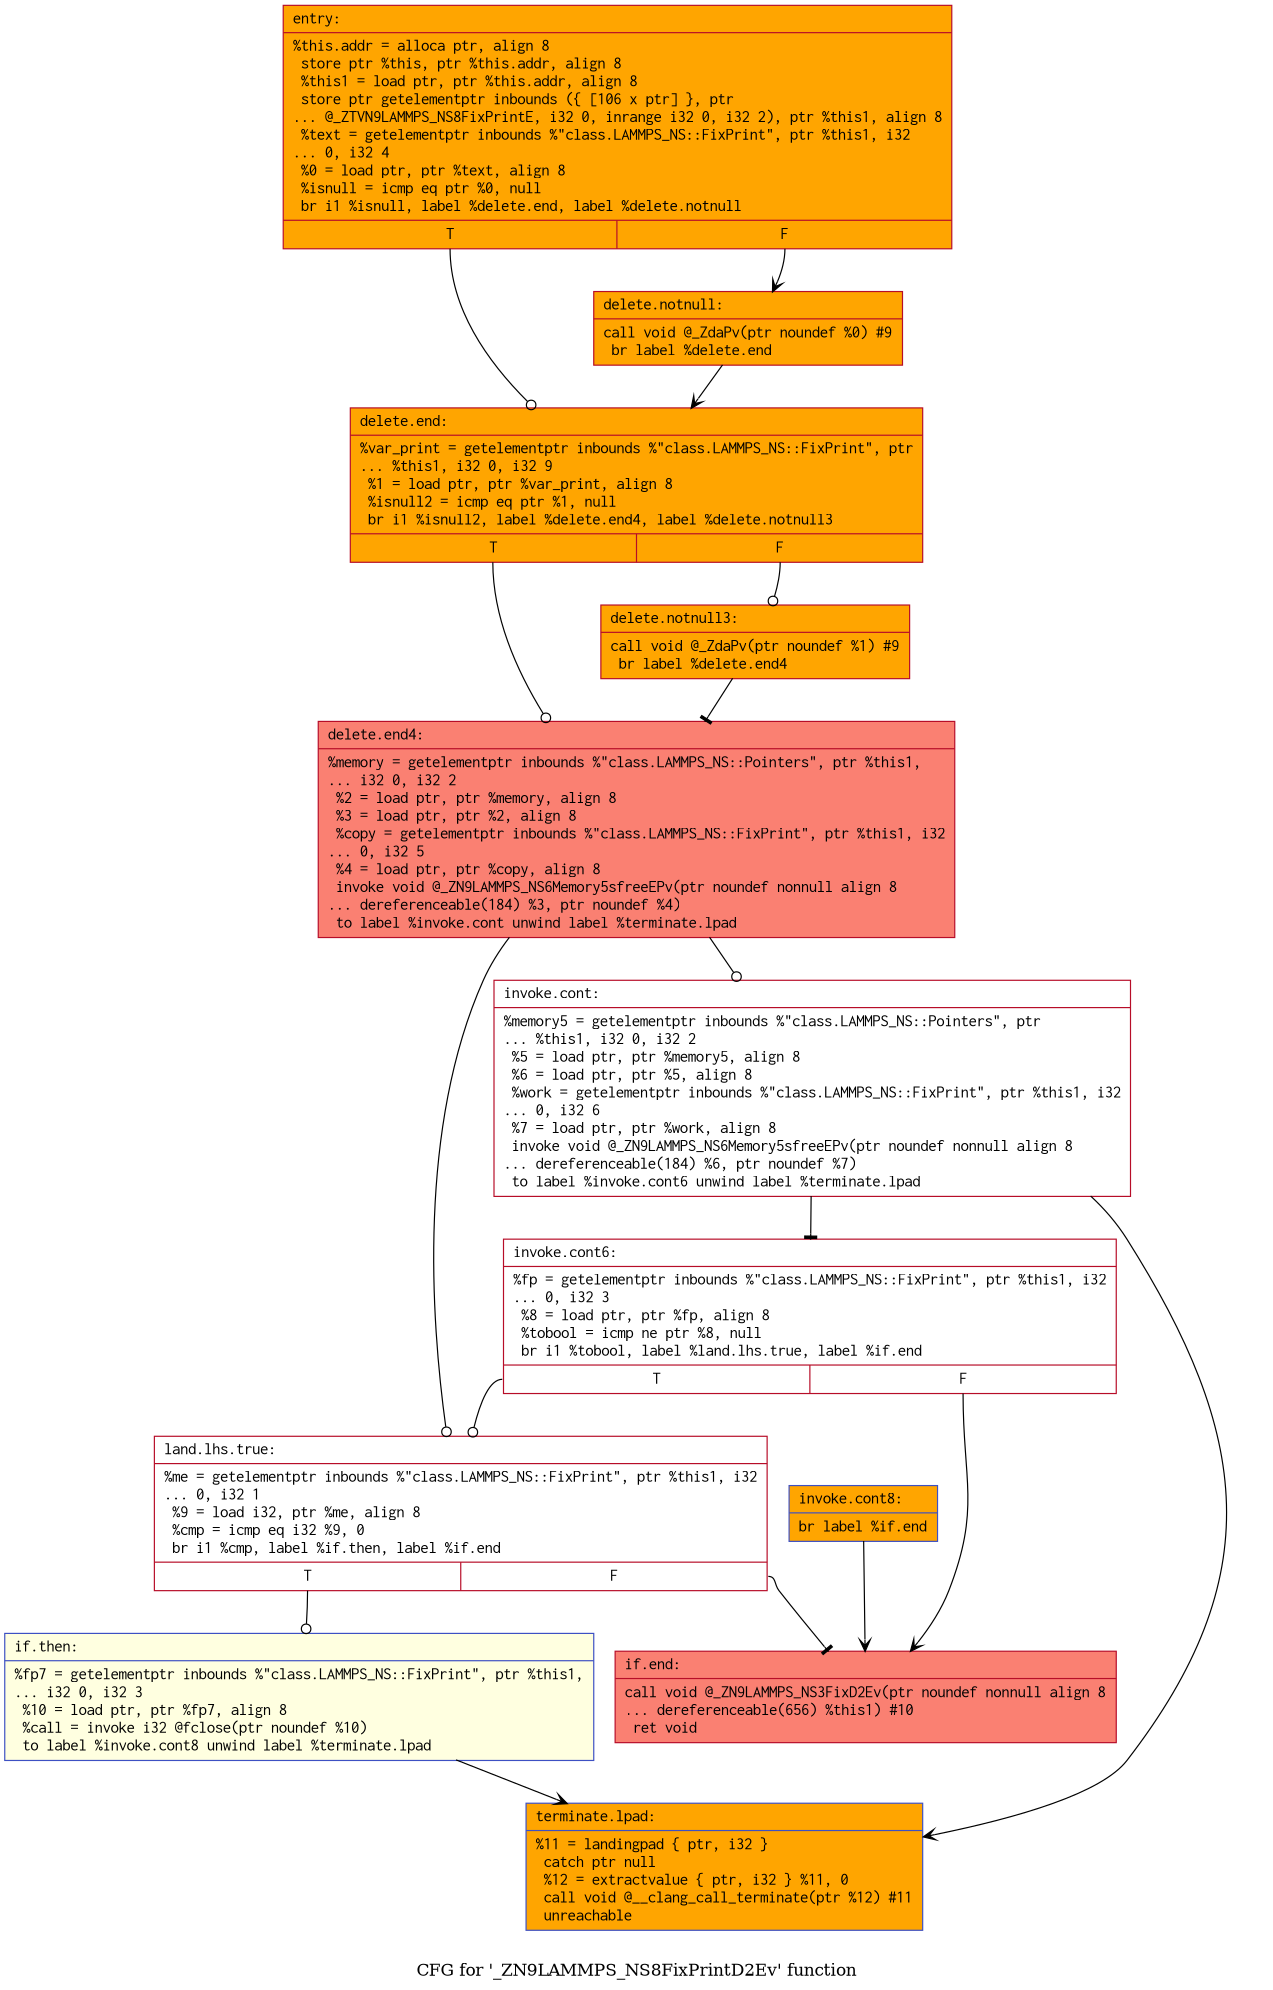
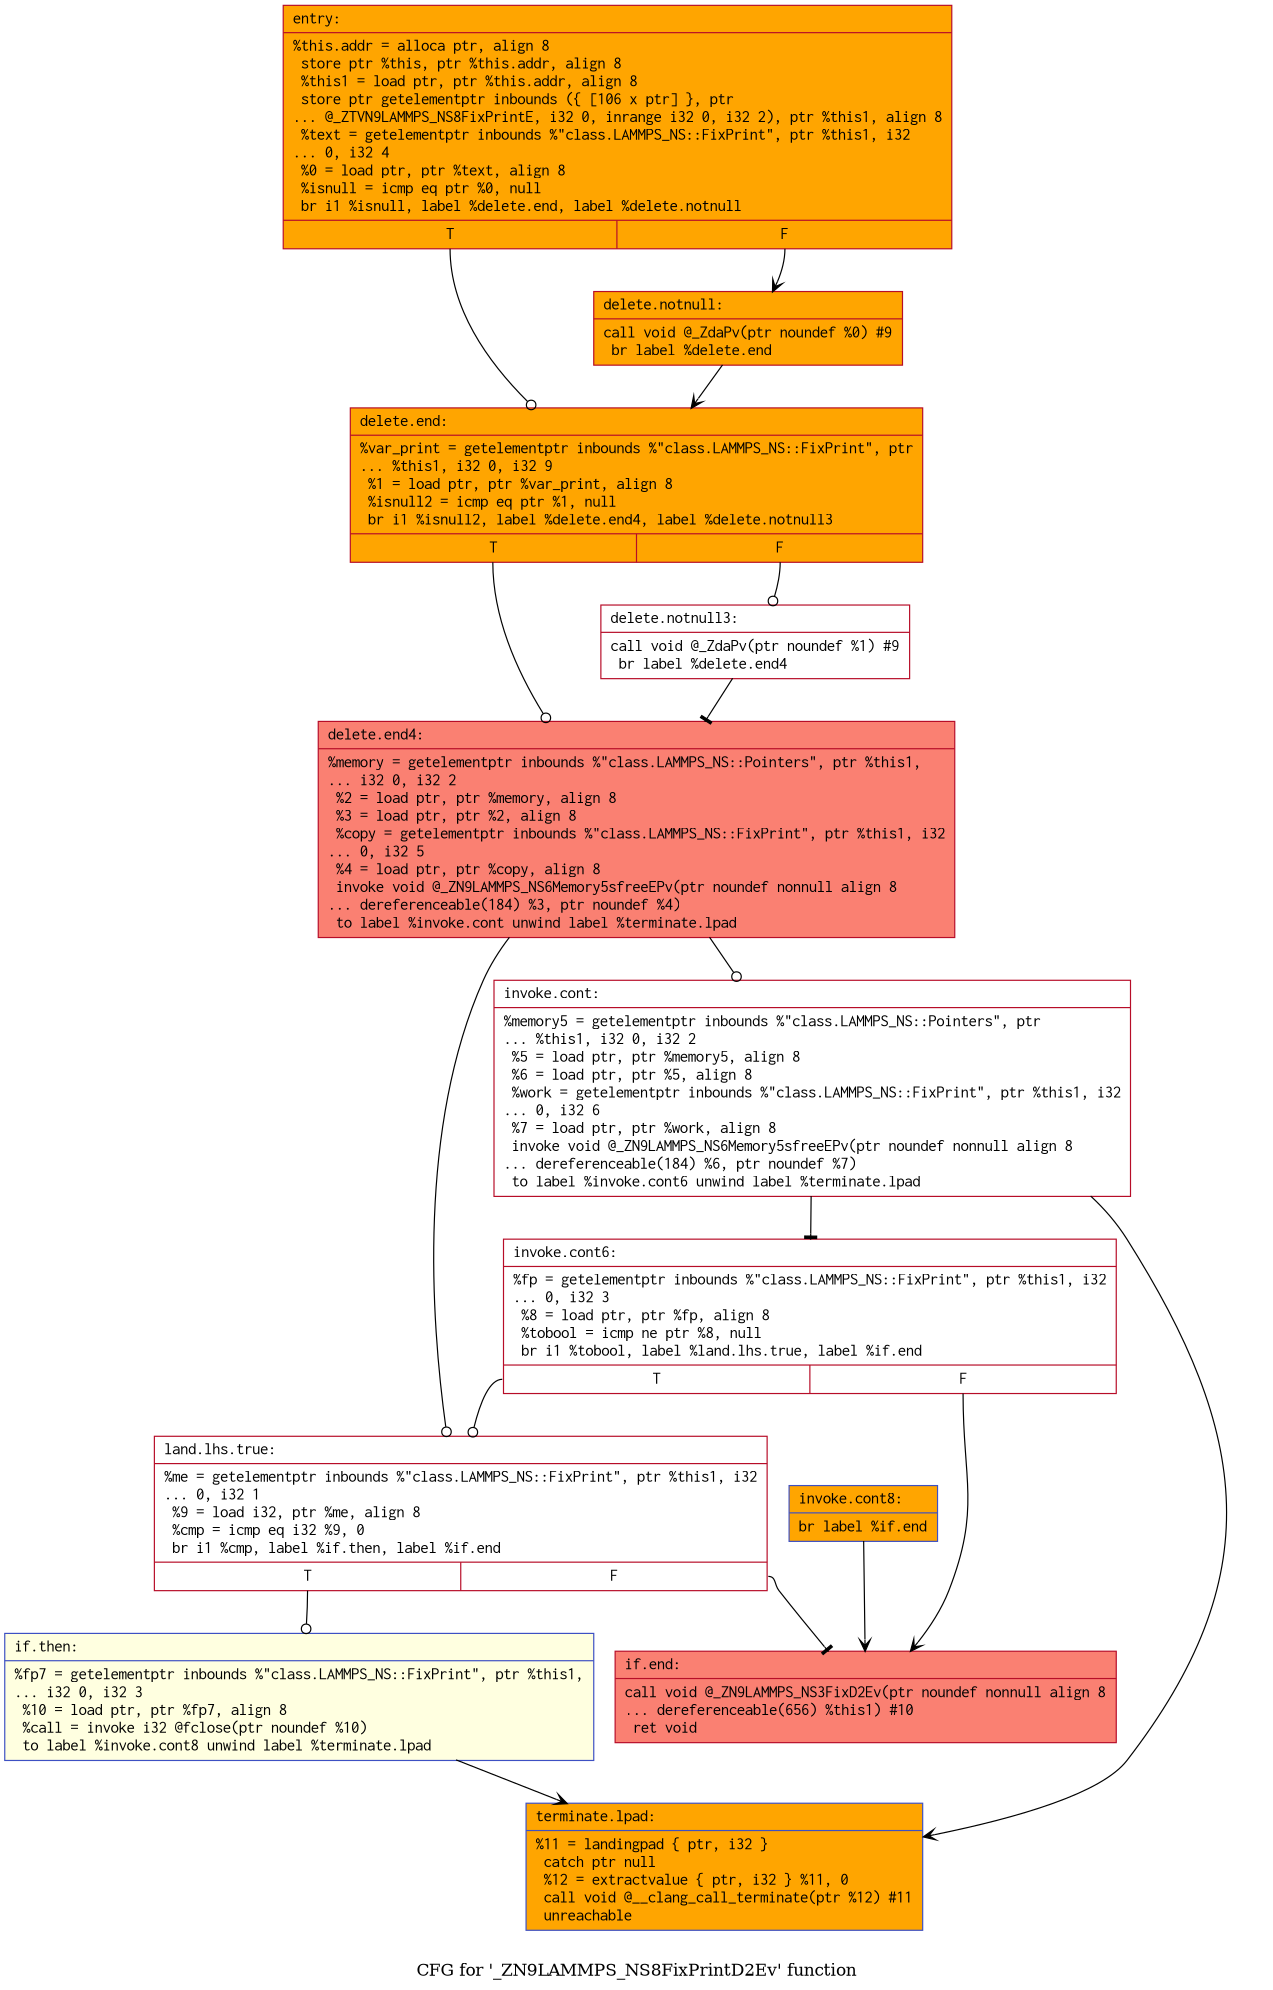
node "delete.notnull3:": fillcolor orange -> white
